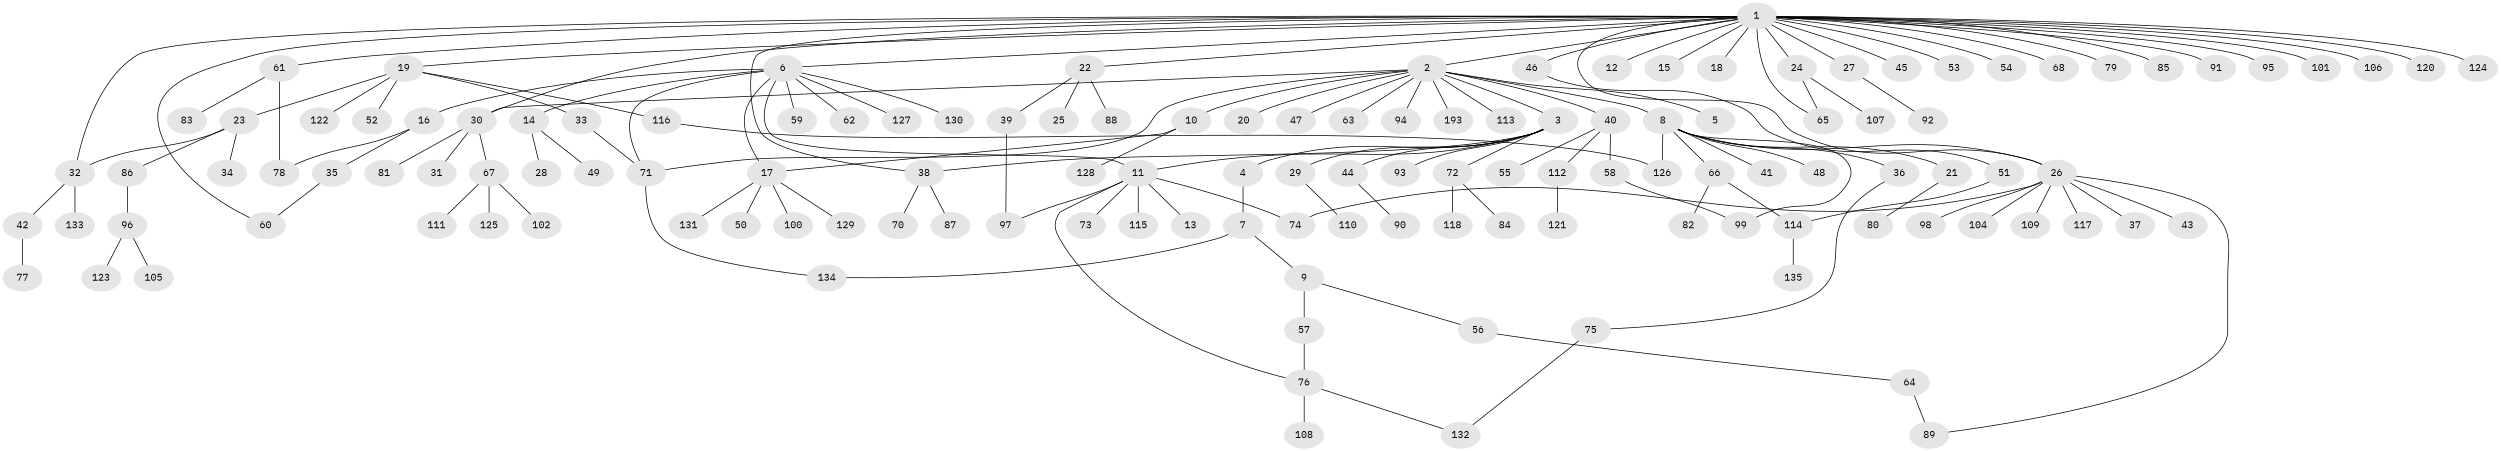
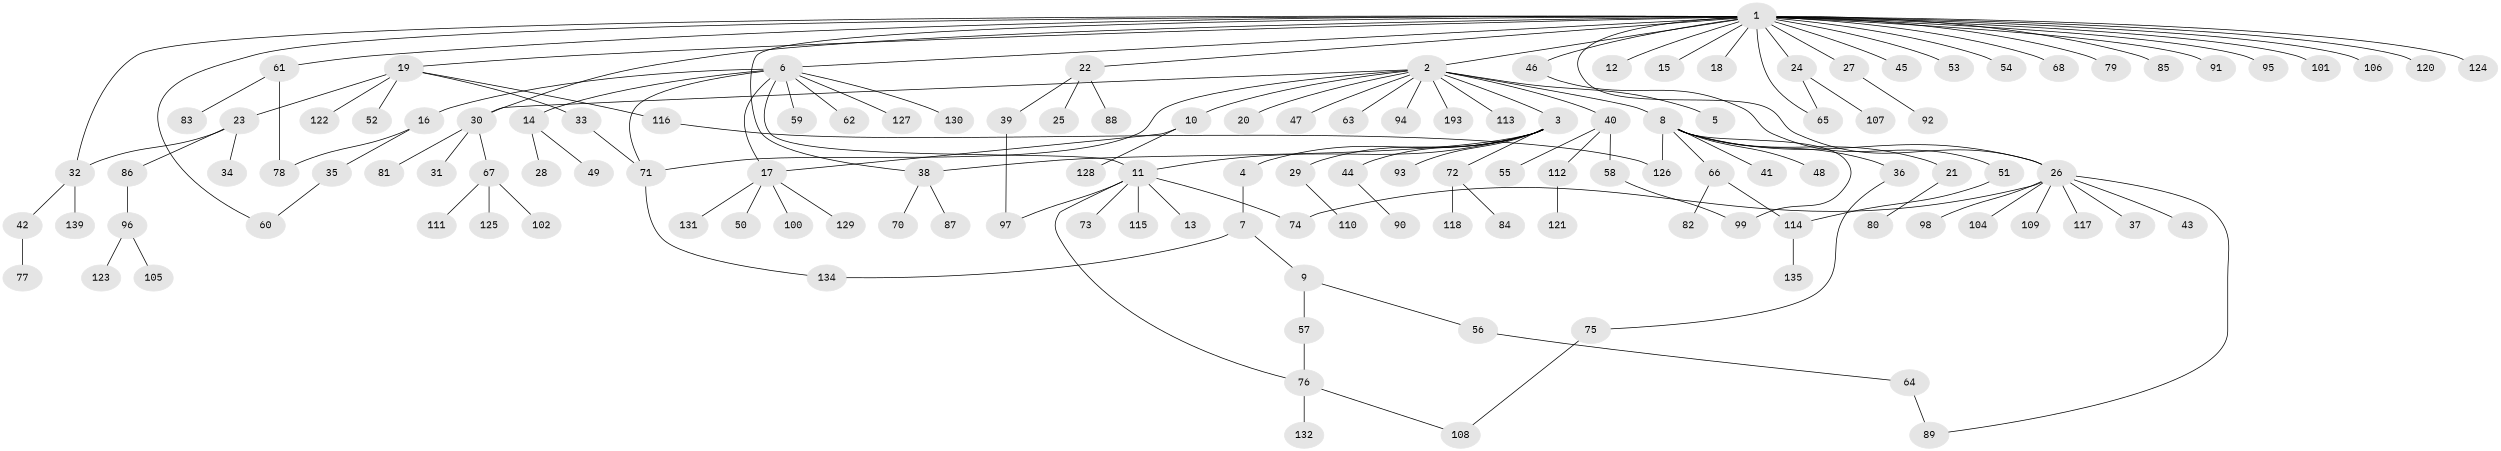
node "133": label "133" -> "139"
edge "75" -- "132": now "75" -- "108"
